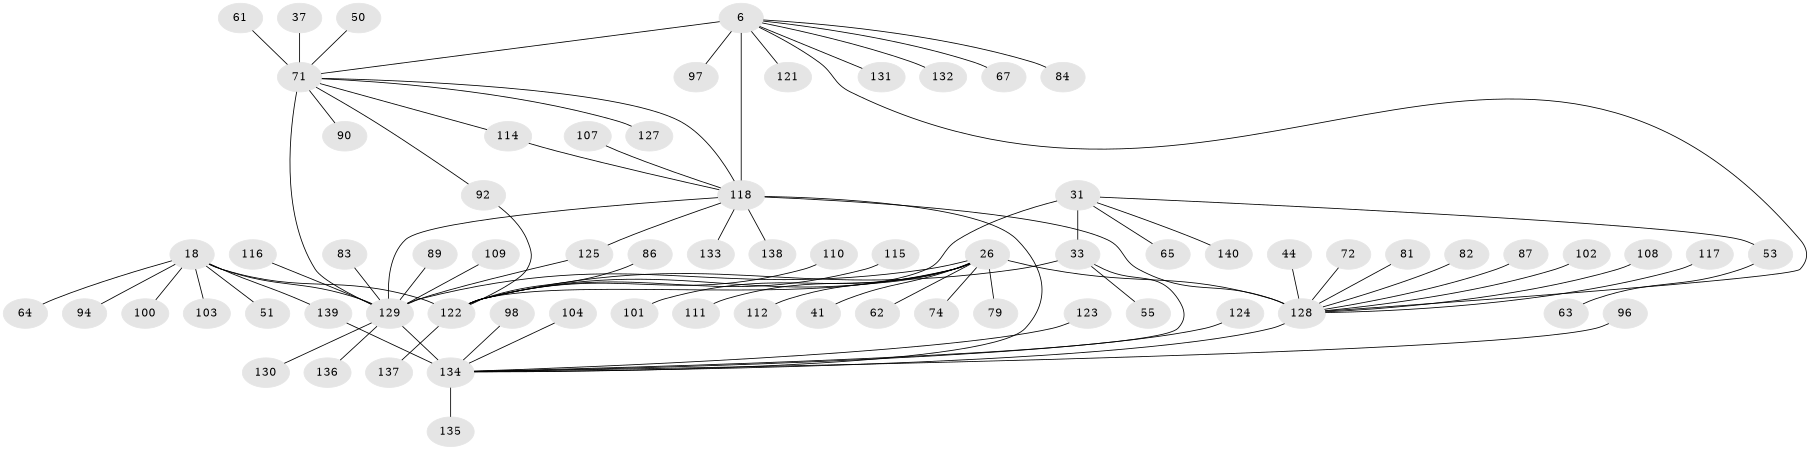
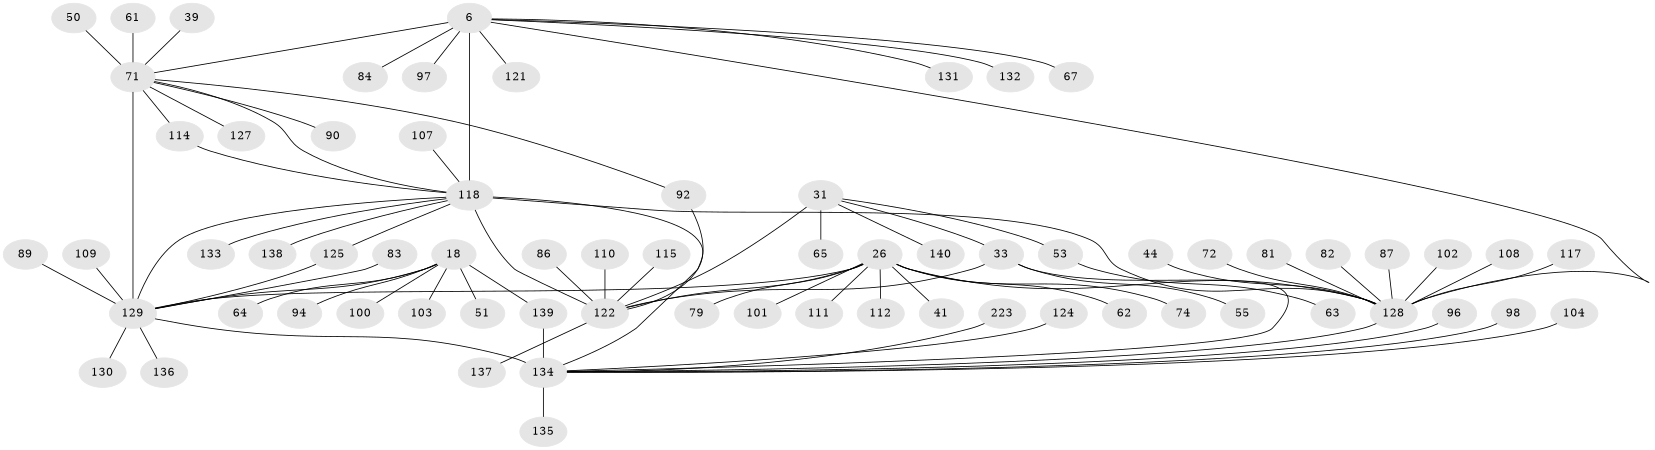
node "37": label "37" -> "39"
node "116": removed
edge "18" -- "122": now "118" -- "122"
node "123": label "123" -> "223"
